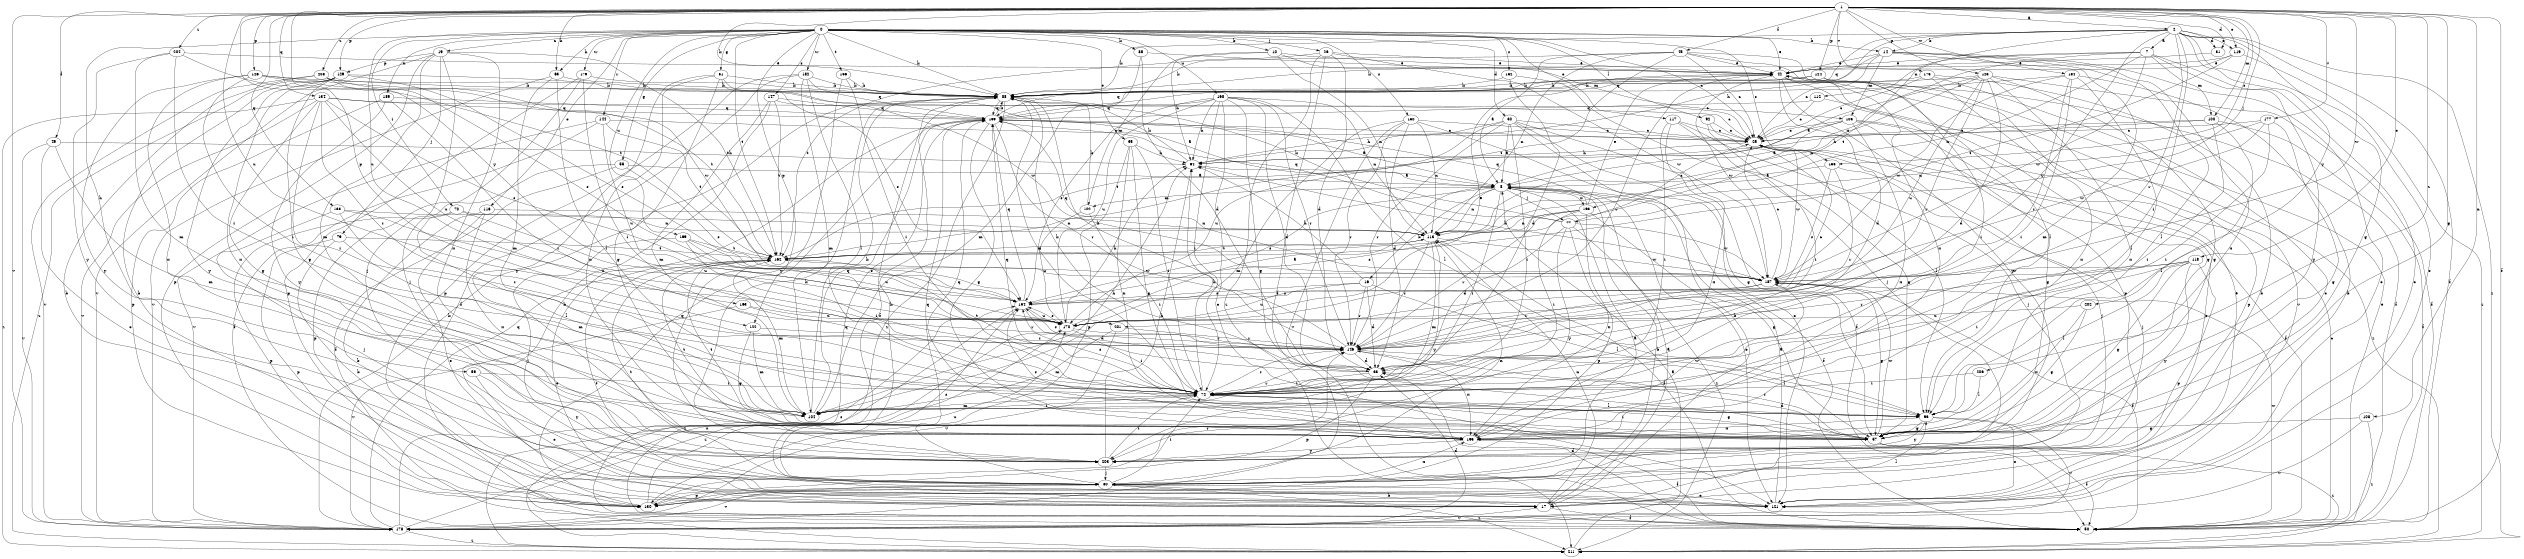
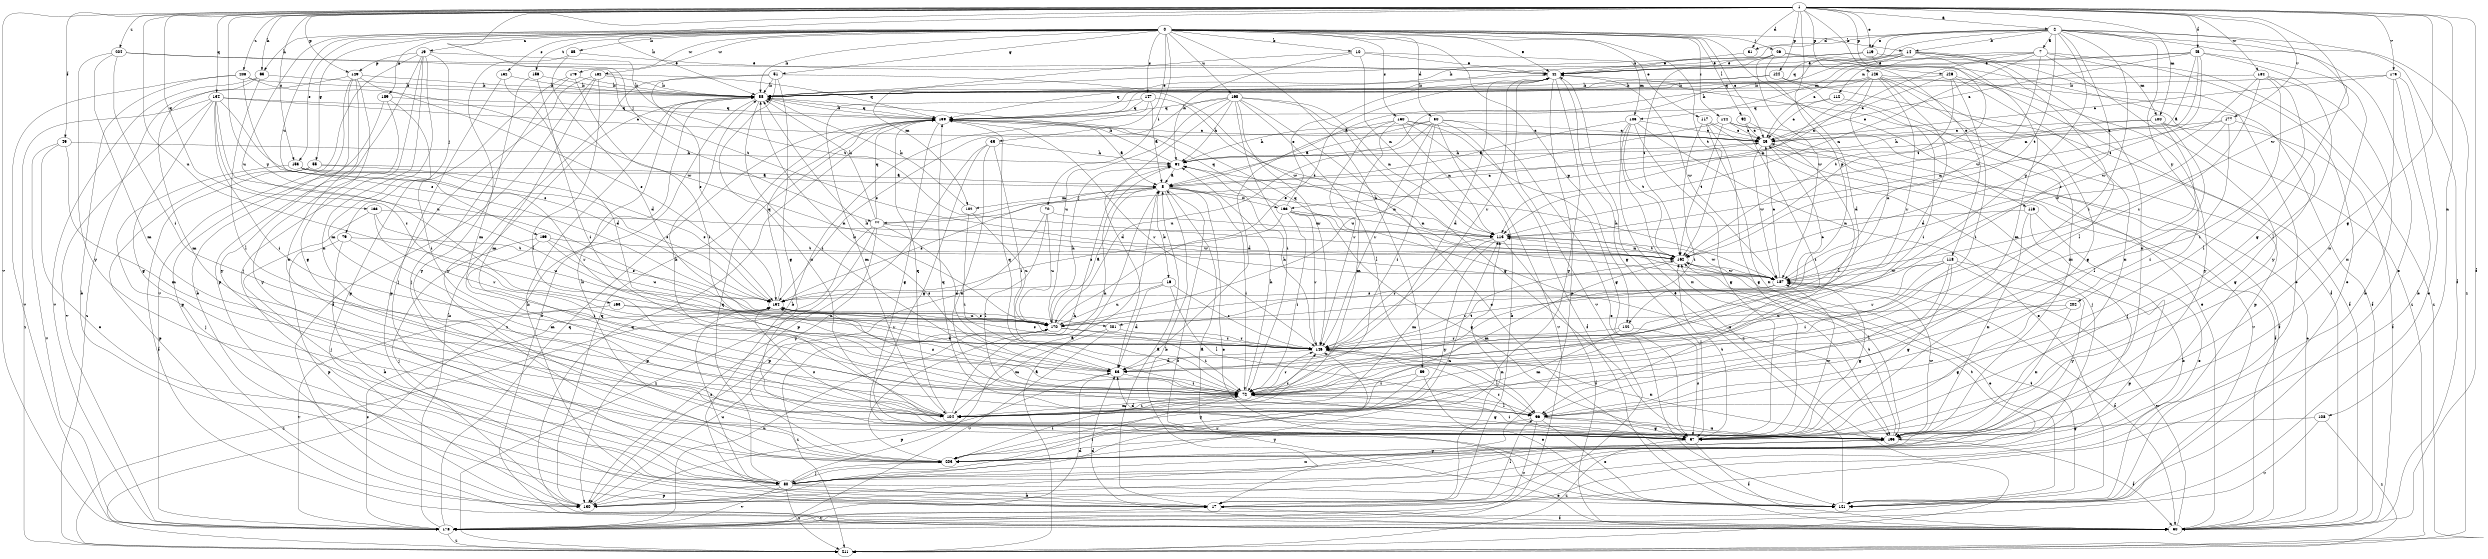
edge "16" -> "64": now "146" -> "64"
node "206": removed
edge "122" -> "57": label "g" -> "s"
